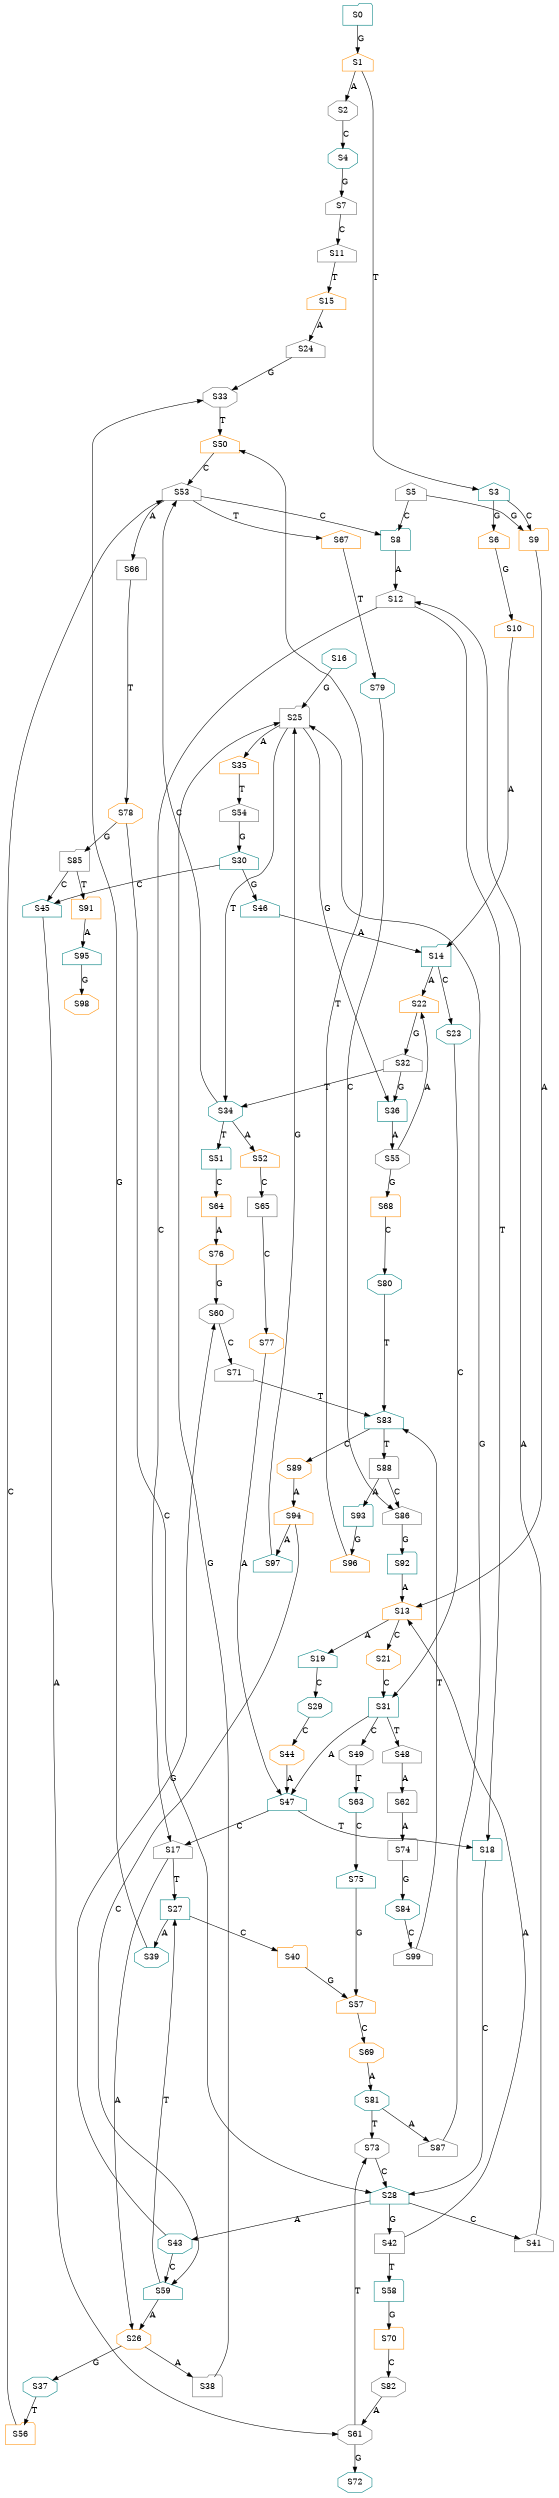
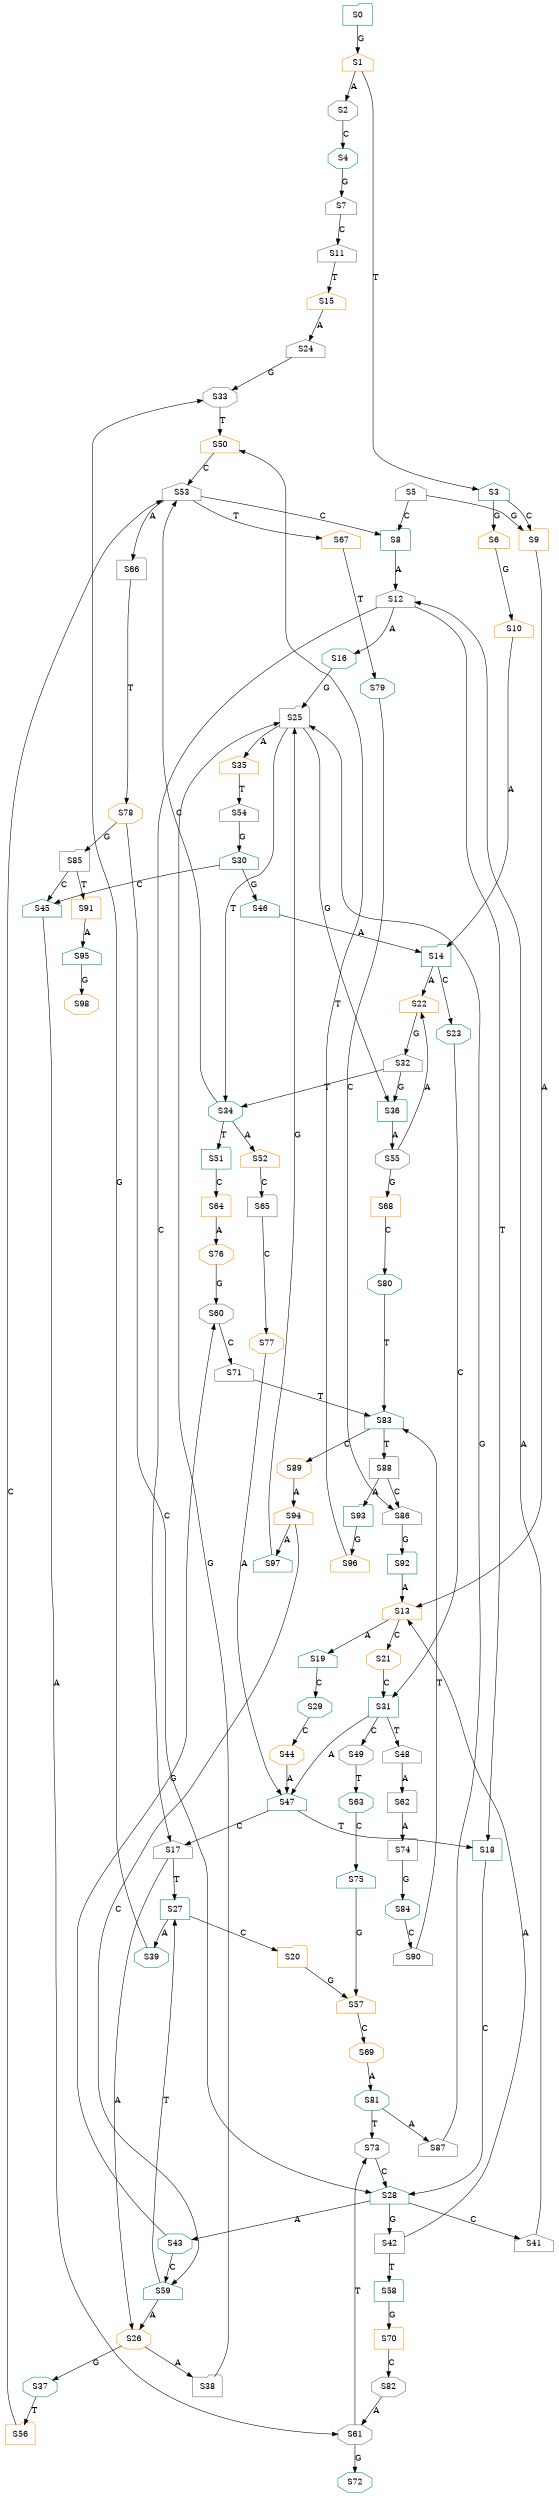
edge "S12" -> "S16": added, label "A"
node "S40": label "S40" -> "S20"
node "S99": label "S99" -> "S90"
